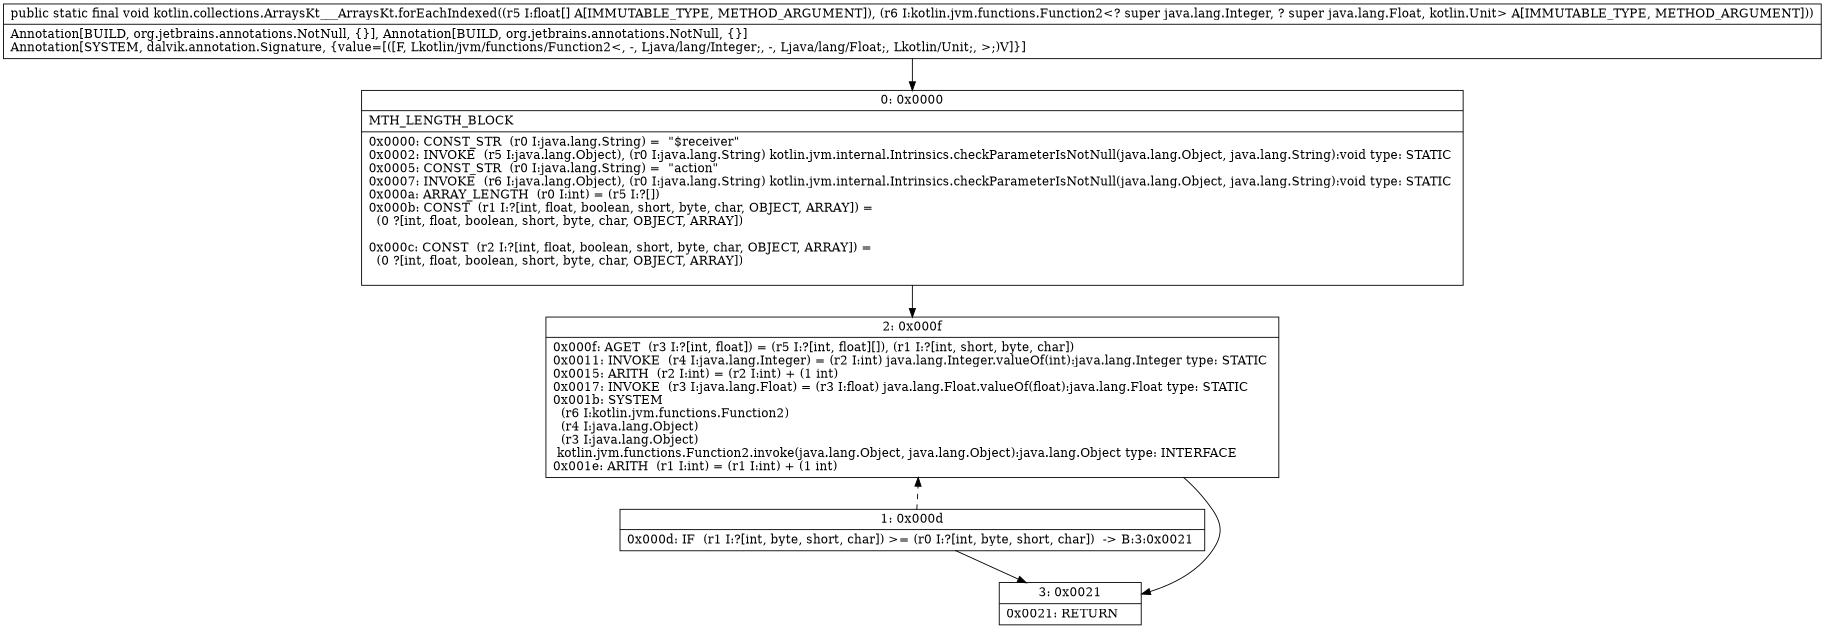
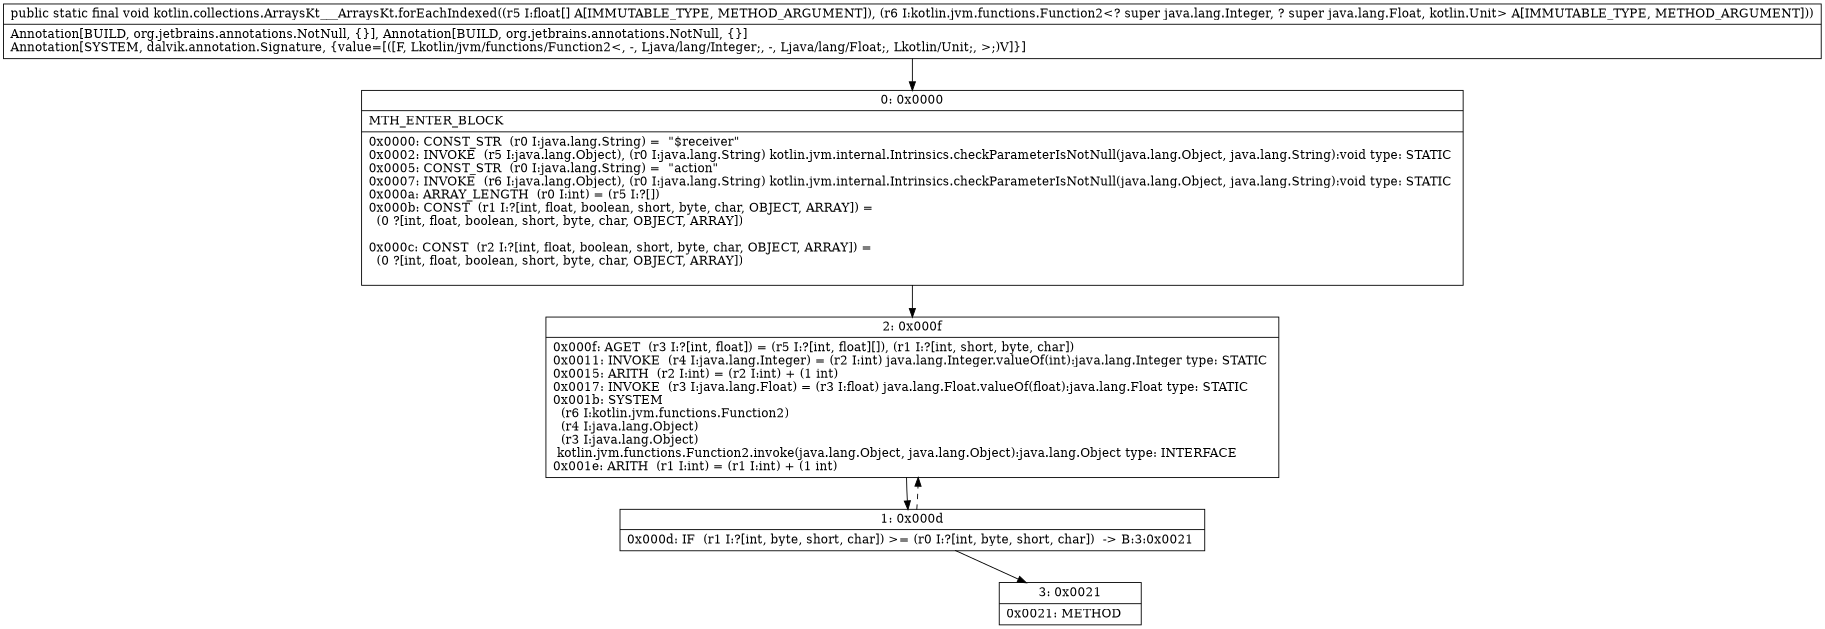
node "0: 0x0000": text "MTH_LENGTH_BLOCK" -> "MTH_ENTER_BLOCK"
edge "2: 0x000f" -> "3: 0x0021": now "2: 0x000f" -> "1: 0x000d"
node "3: 0x0021": text "0x0021: RETURN" -> "0x0021: METHOD"
